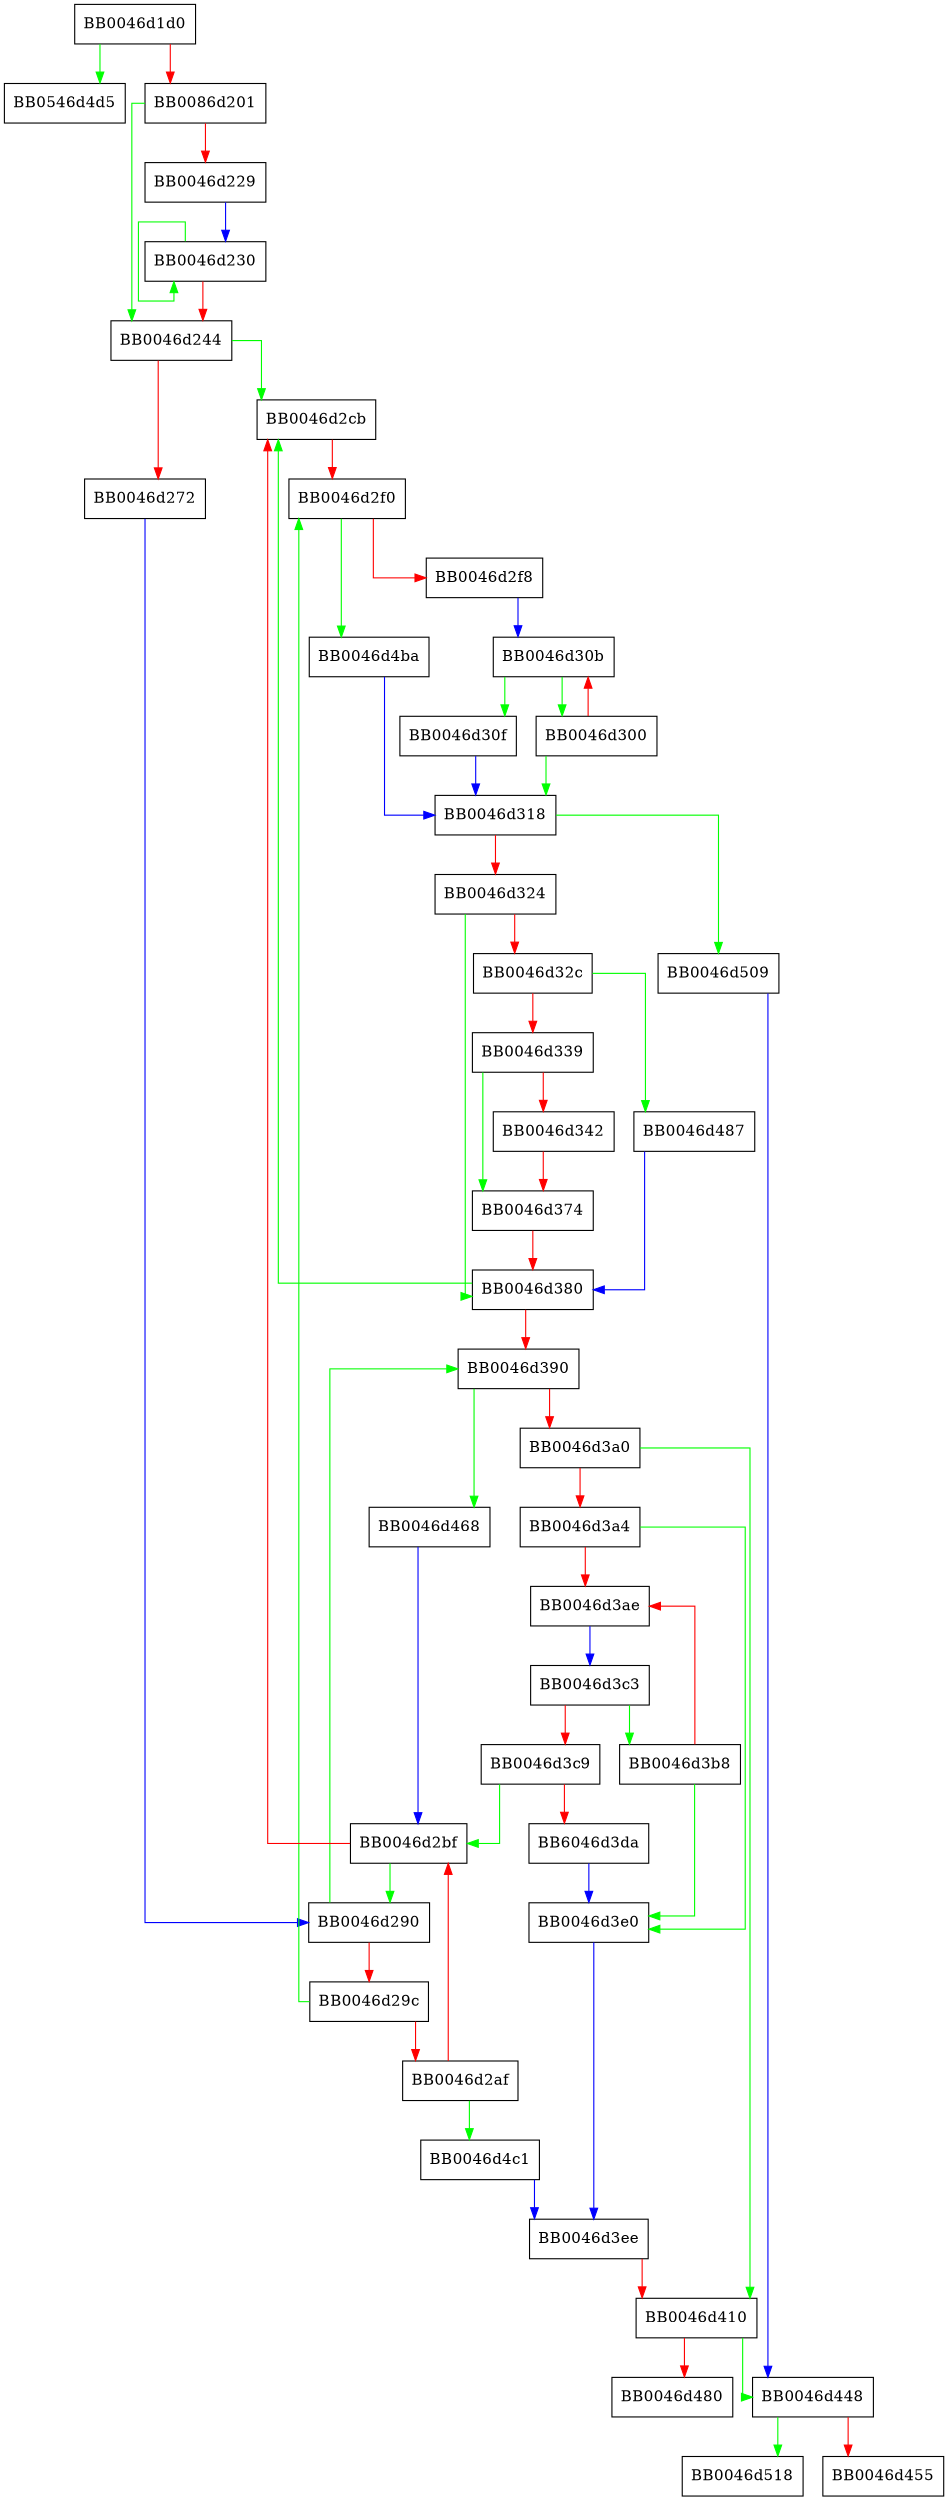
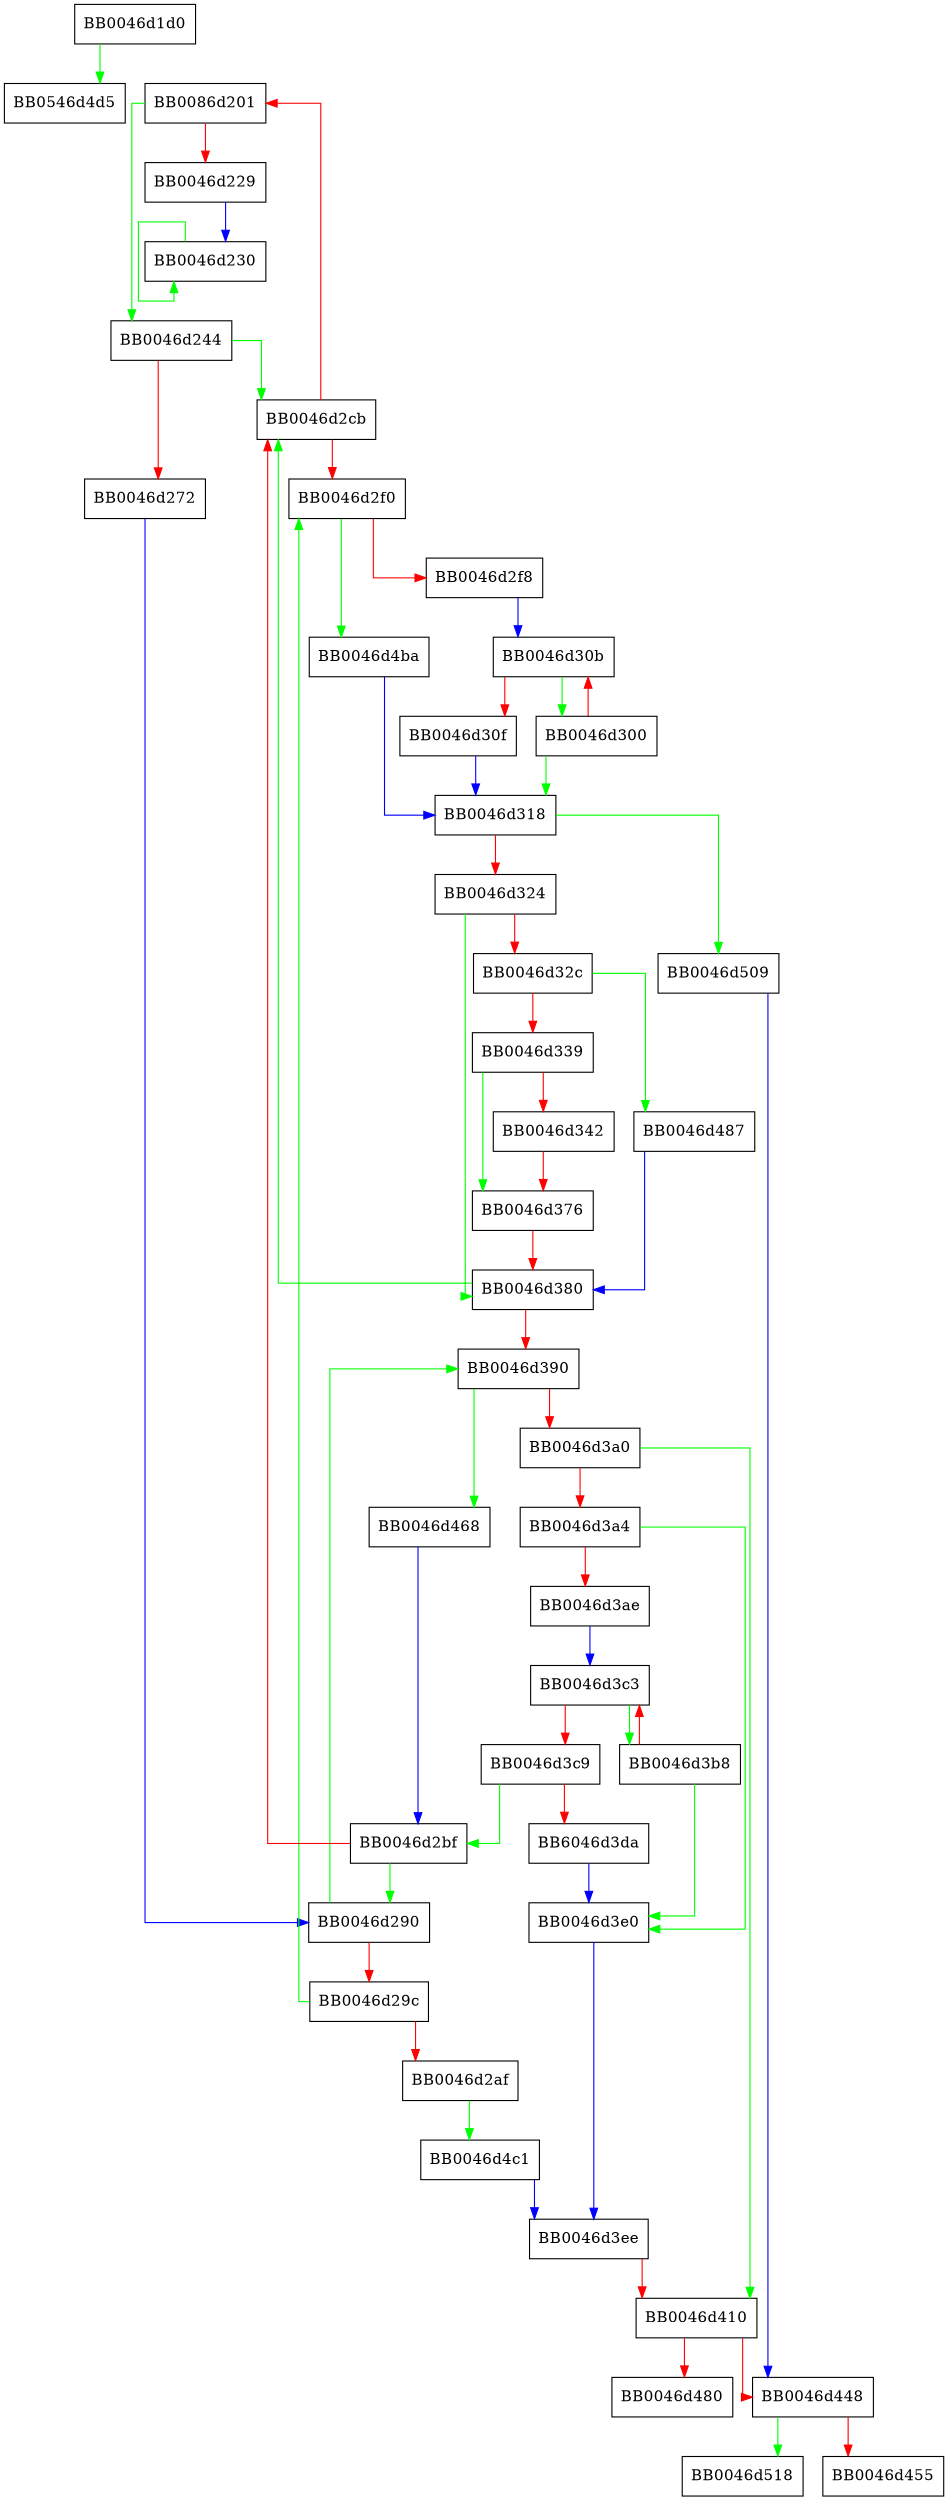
edge "BB0046d1d0" -> "BB0086d201": now "BB0046d2cb" -> "BB0086d201"
edge "BB0046d230" -> "BB0046d244": removed
edge "BB0046d30b" -> "BB0046d30f": color green -> red
node "BB0046d374": label "BB0046d374" -> "BB0046d376"
edge "BB0046d3b8" -> "BB0046d3ae": now "BB0046d3b8" -> "BB0046d3c3"
edge "BB0046d2af" -> "BB0046d2bf": removed
edge "BB0046d410" -> "BB0046d448": color green -> red
